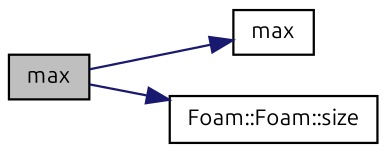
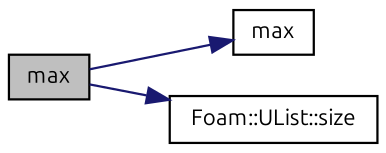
node "Foam::Foam::size": label "Foam::Foam::size" -> "Foam::UList::size"
